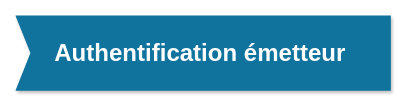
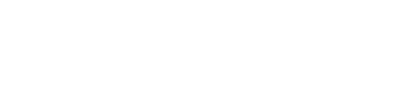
node "Authentification émetteur": removed
